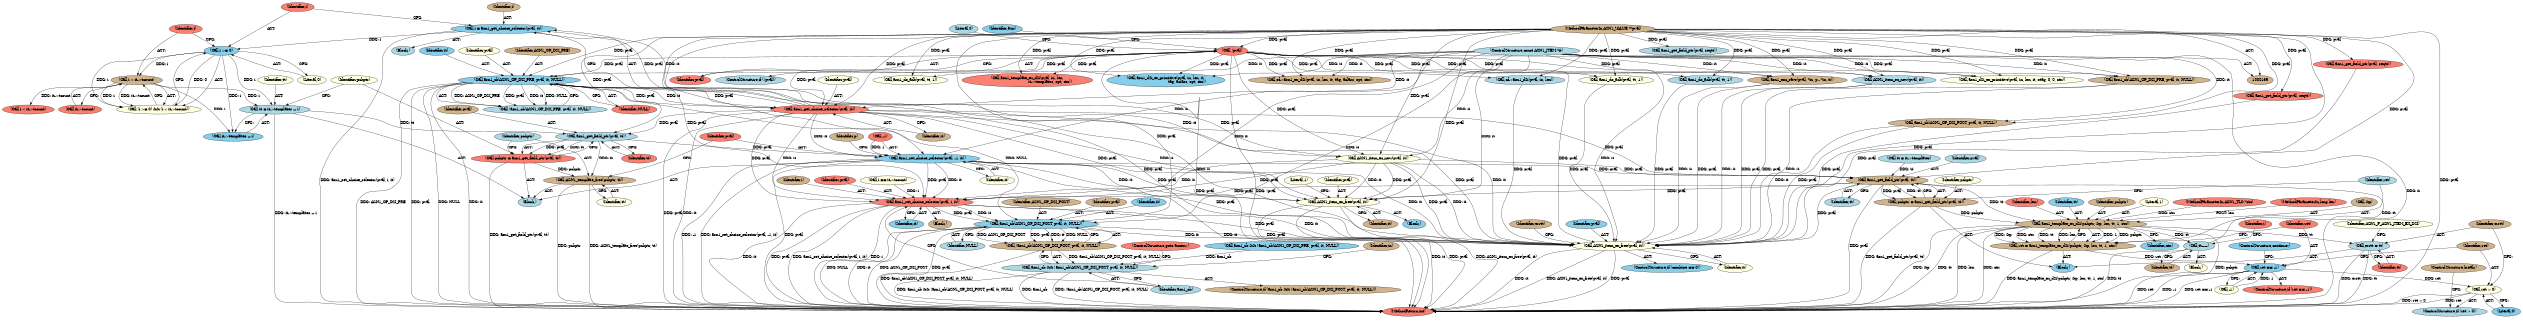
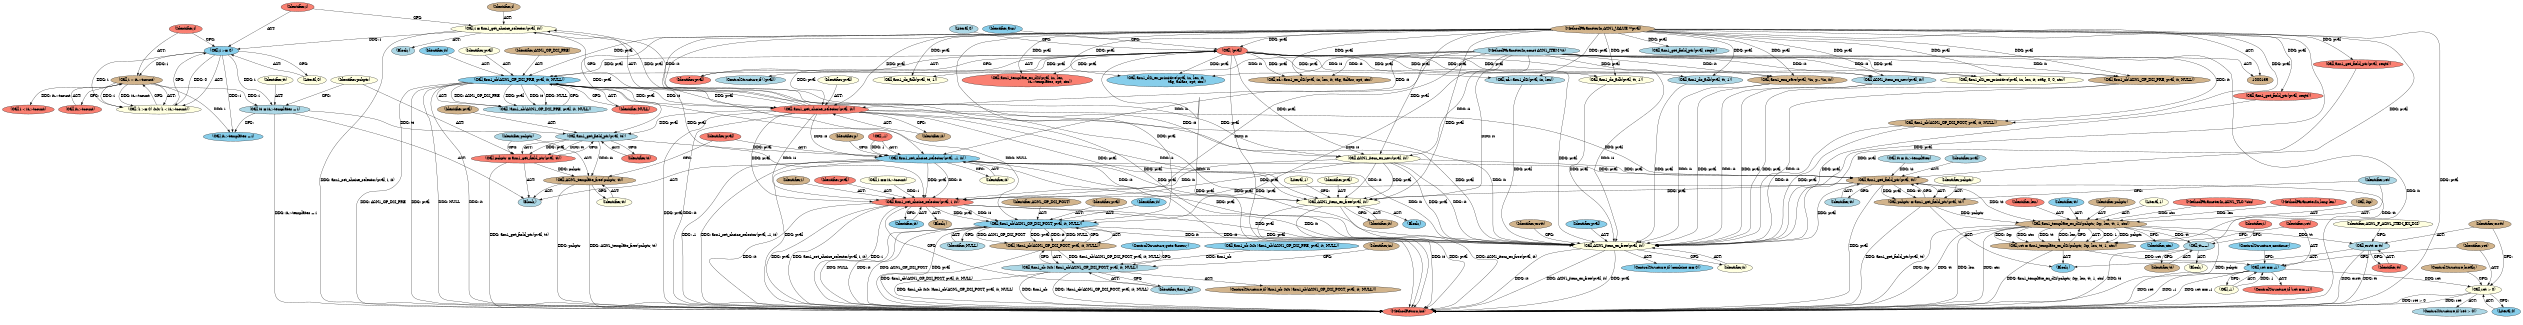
node "(Call,i = asn1_get_choice_selector(pval, it))": fillcolor skyblue -> lightyellow
node "(ControlStructure,const ASN1_ITEM *it)": label "(ControlStructure,const ASN1_ITEM *it)" -> "(MethodParameterIn,const ASN1_ITEM *it)"
edge "(Call,it->templates + i)" -> "(Call,tt = it->templates + i)": removed, label "AST:"
edge "(MethodParameterIn,long len)" -> "(Call,asn1_template_ex_d2i(pchptr, &p, len, tt, 1, ctx))": label "POST: len" -> "DDG: len"
node "(ControlStructure,goto auxerr;)": fillcolor salmon -> skyblue
edge "(ControlStructure,break;)" -> "(ControlStructure,if (ret > 0))": now "(ControlStructure,break;)" -> "(Call,ret > 0)"
